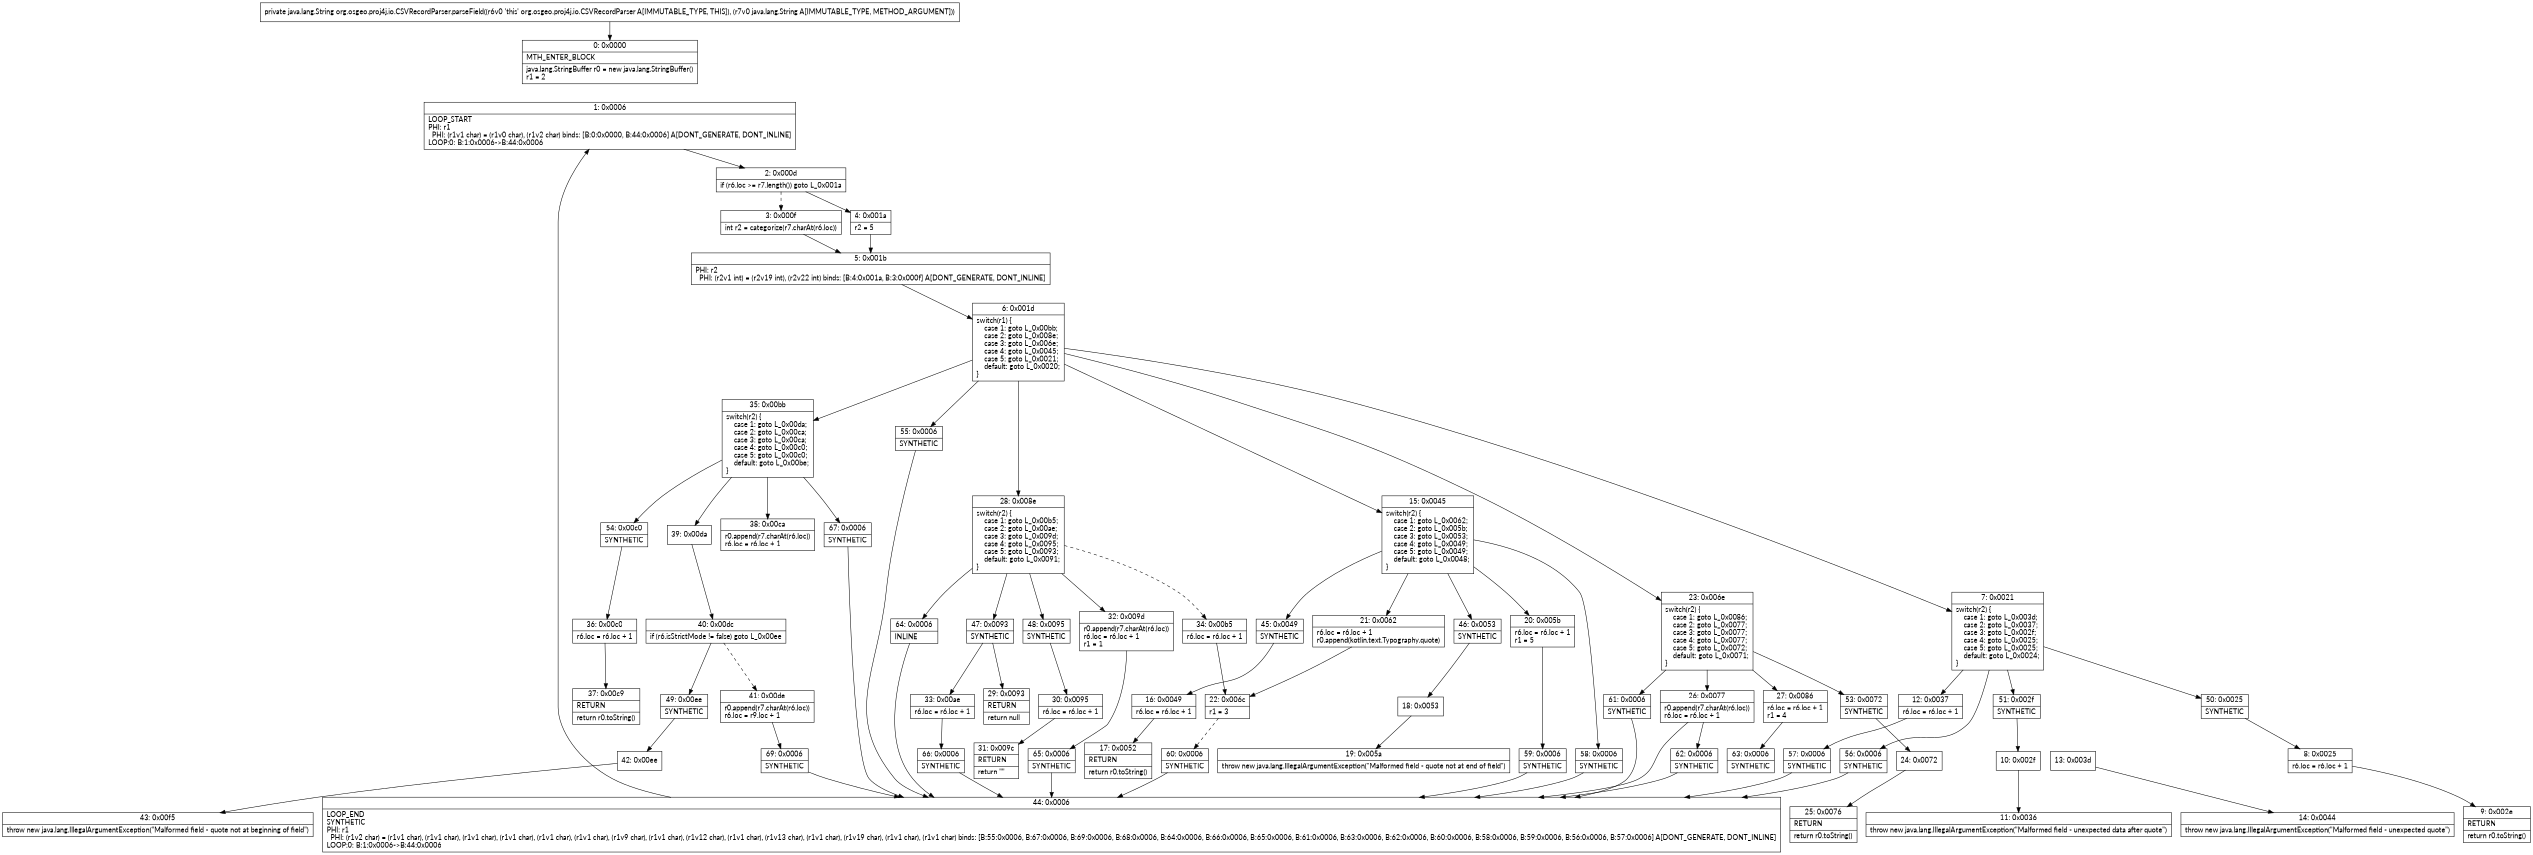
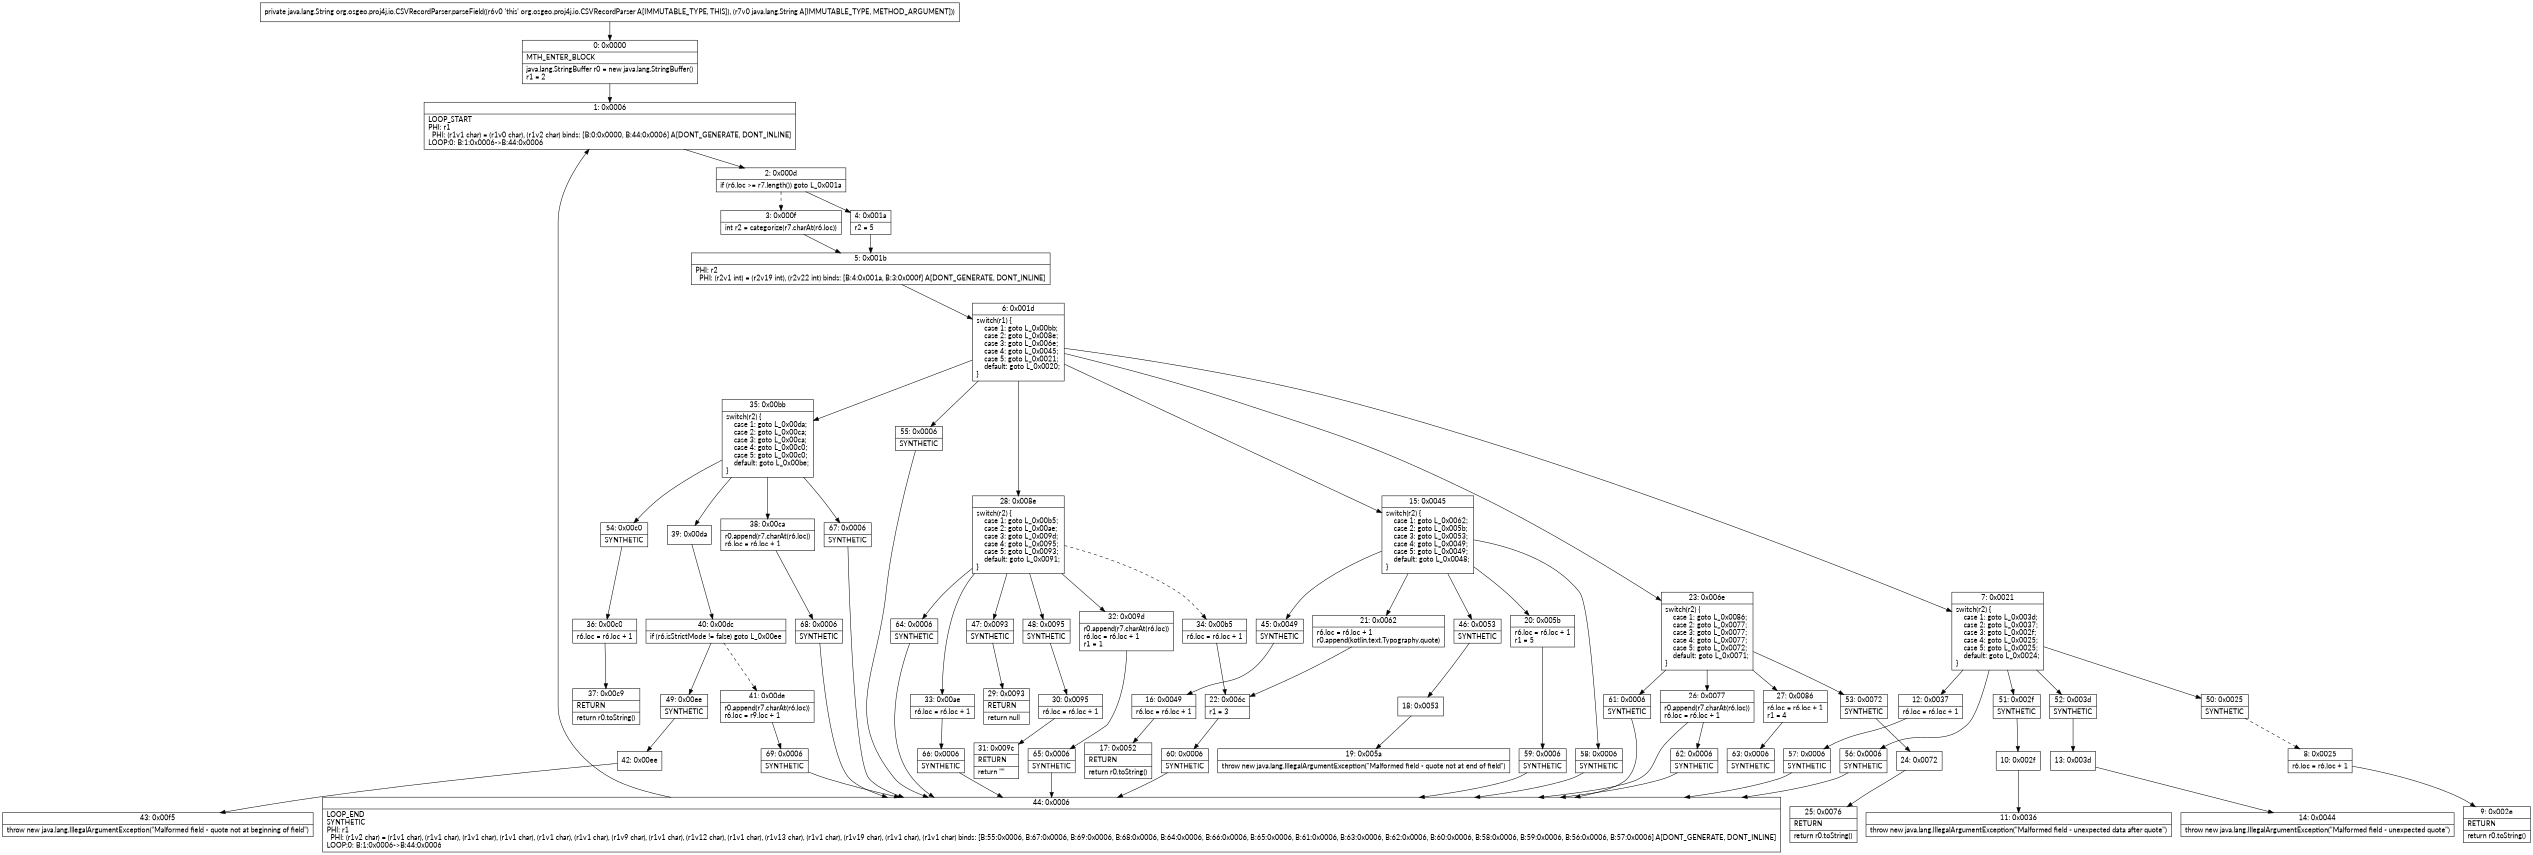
edge "0: 0x0000" -> "1: 0x0006": added
node "68: 0x0006": added
node "64: 0x0006": text "INLINE" -> "SYNTHETIC"
edge "47: 0x0093" -> "33: 0x00ae": now "28: 0x008e" -> "33: 0x00ae"
node "52: 0x003d": added
edge "22: 0x006c" -> "60: 0x0006": style dashed -> solid
edge "50: 0x0025" -> "8: 0x0025": style solid -> dashed
